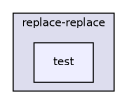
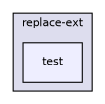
cluster "replace-replace": label "replace-replace" -> "replace-ext"
